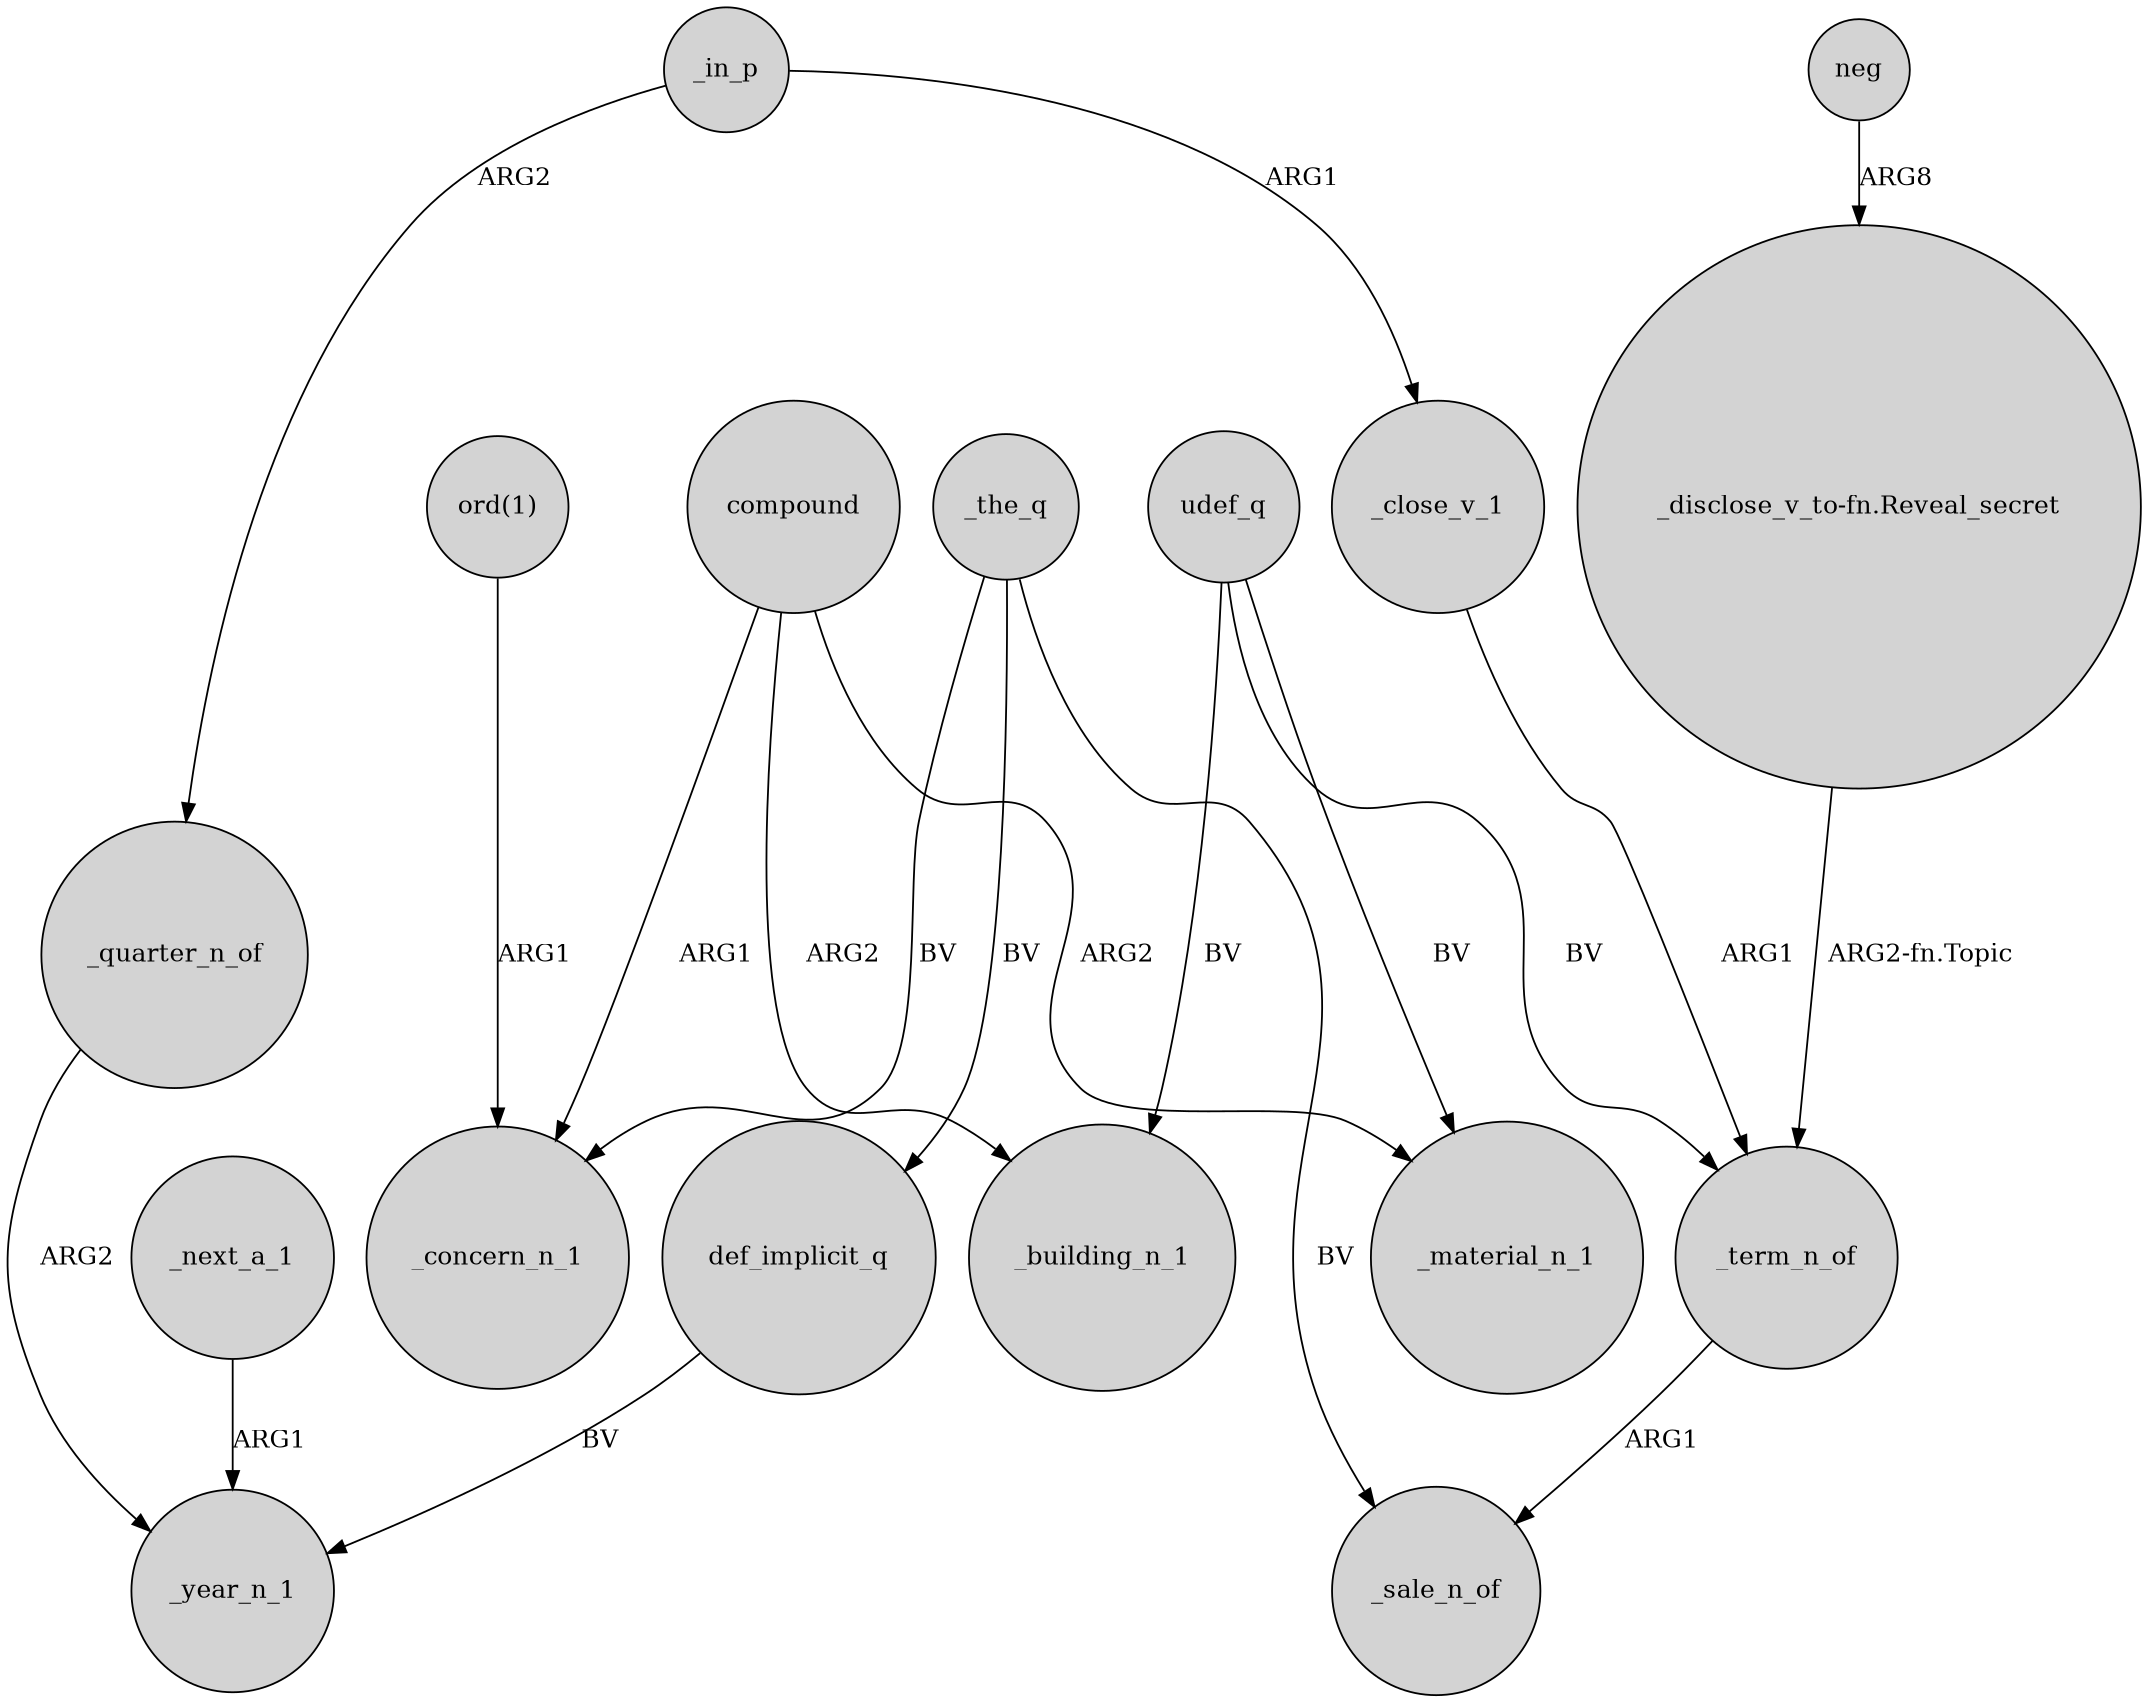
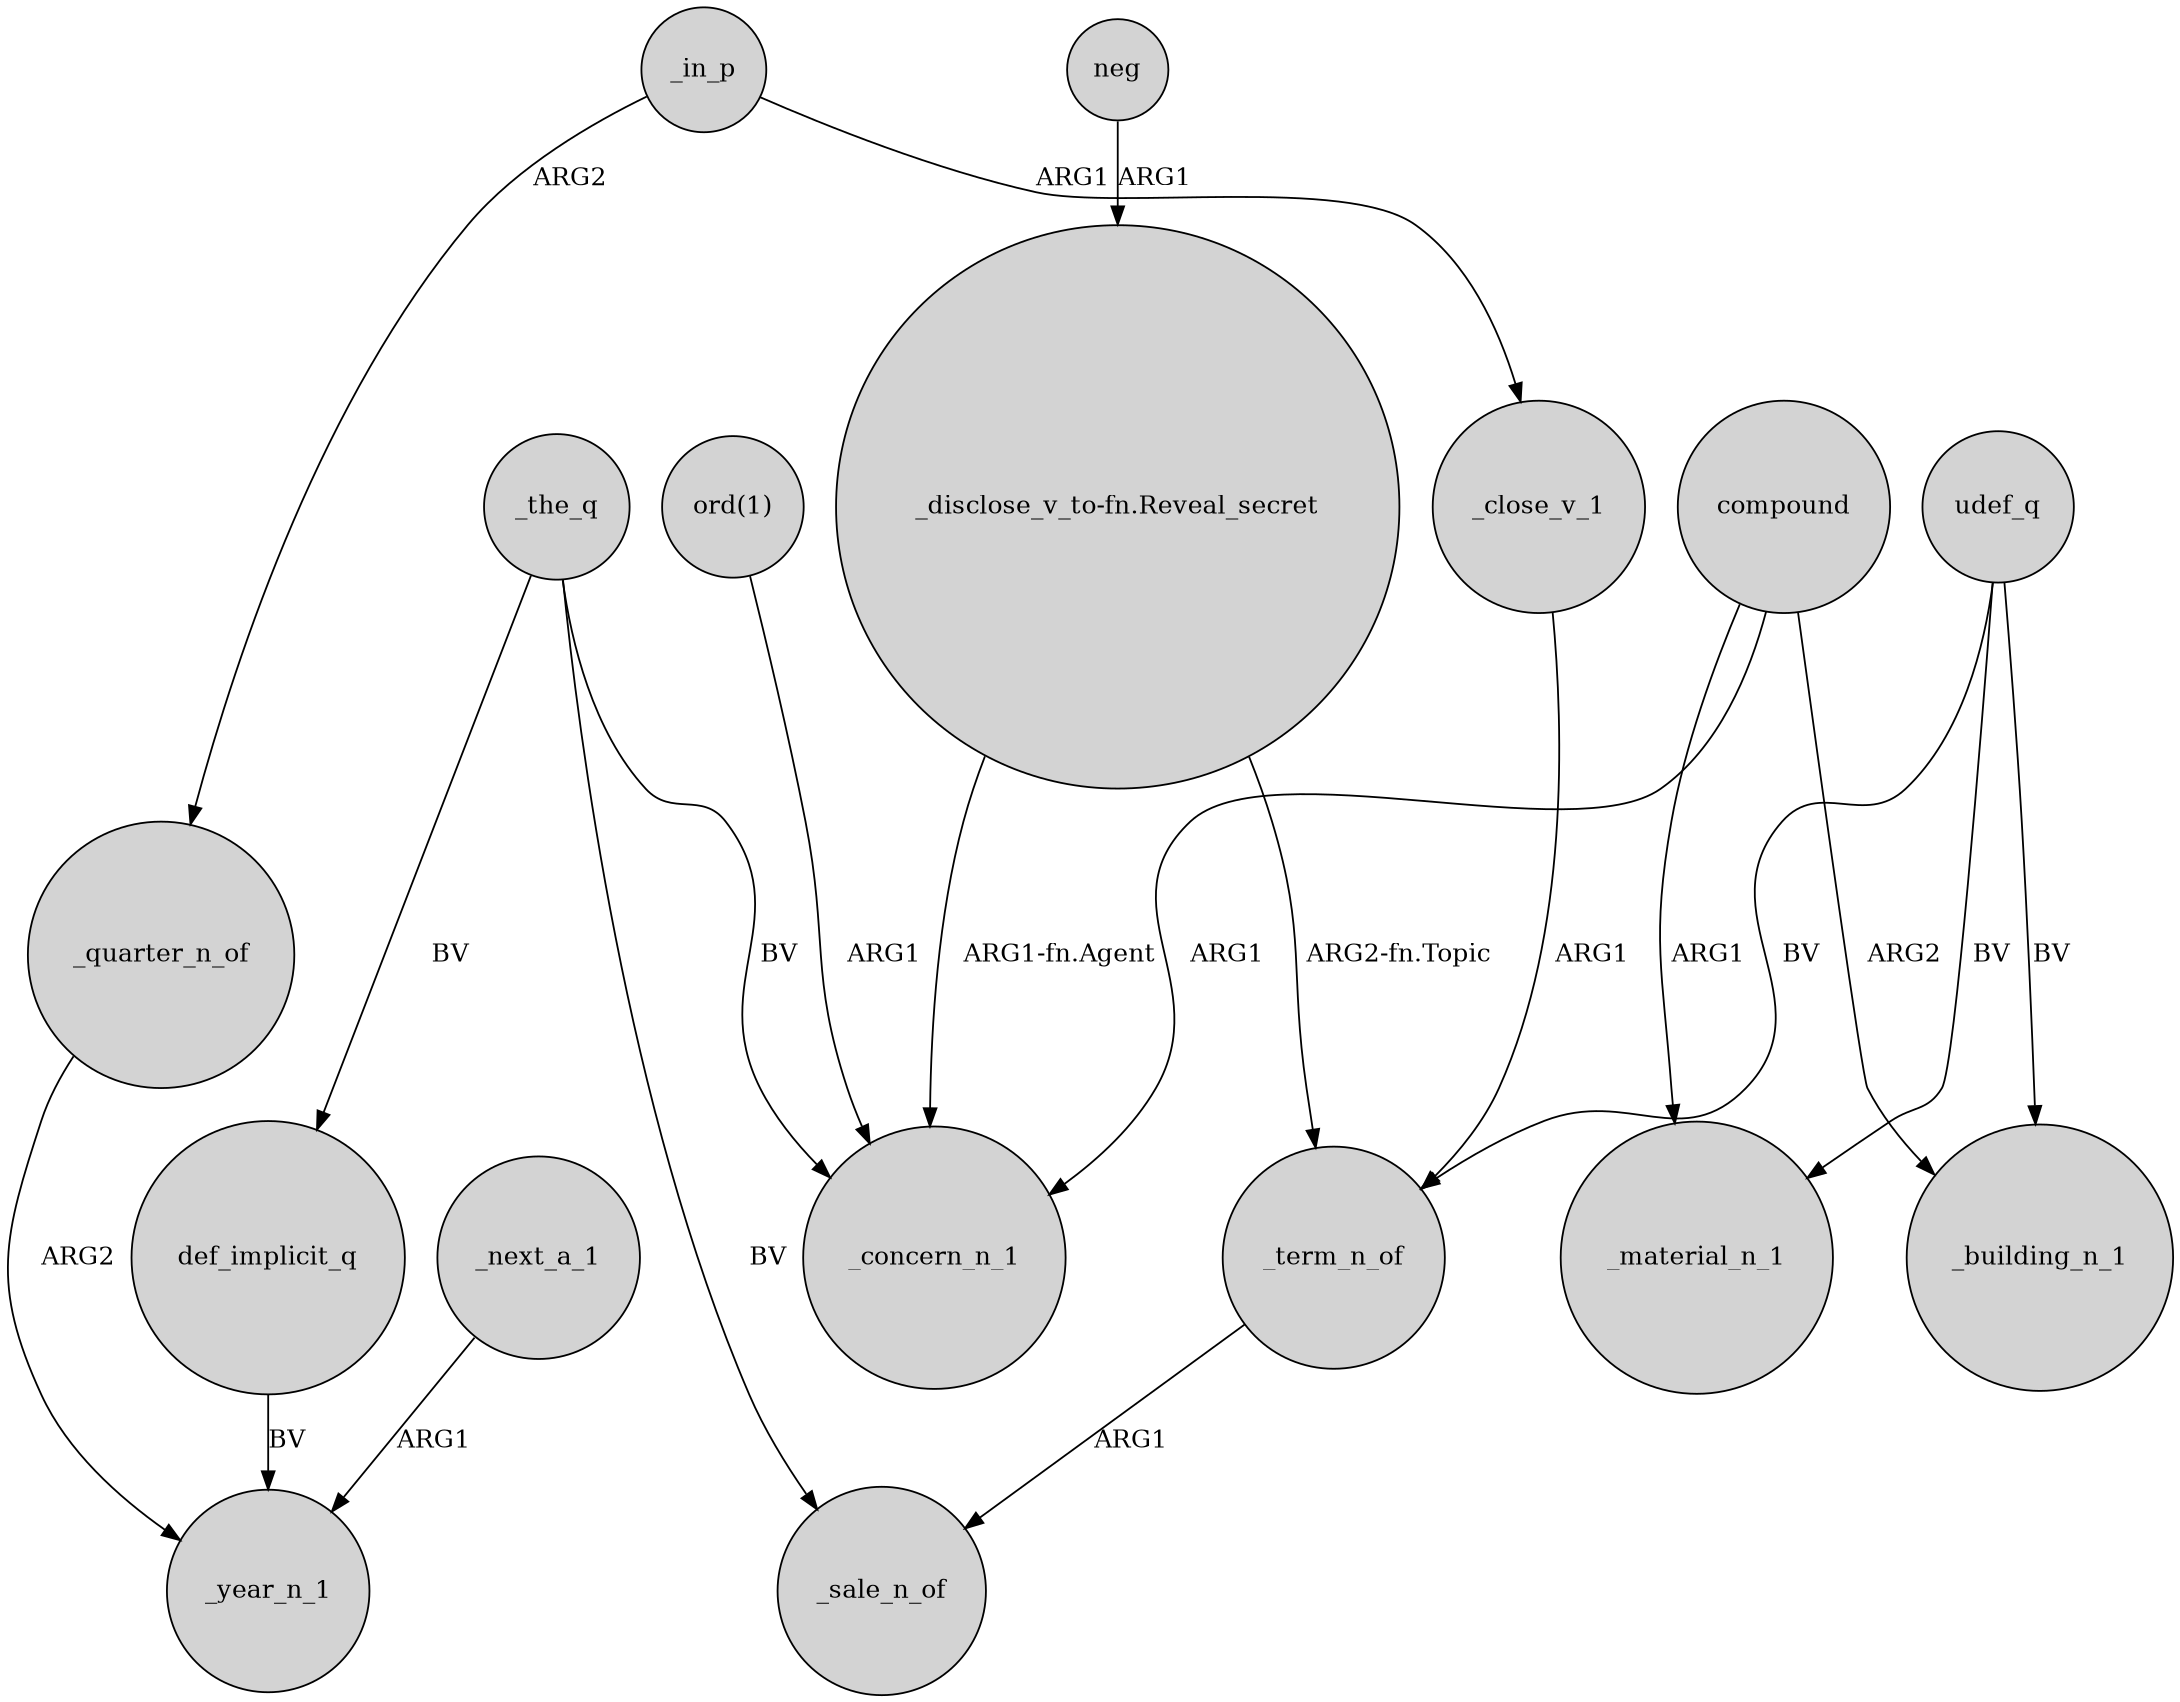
edge "neg" -> "_disclose_v_to-fn.Reveal_secret": label "ARG8" -> "ARG1"
edge "_disclose_v_to-fn.Reveal_secret" -> "_concern_n_1": added, label "ARG1-fn.Agent"
edge "compound" -> "_material_n_1": label "ARG2" -> "ARG1"
